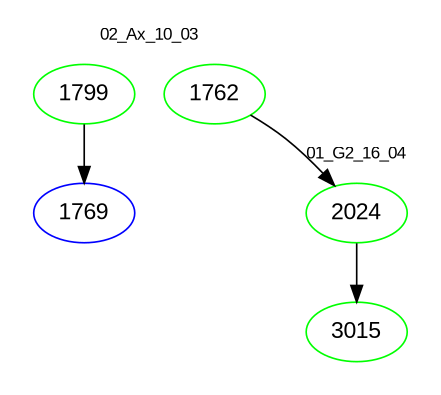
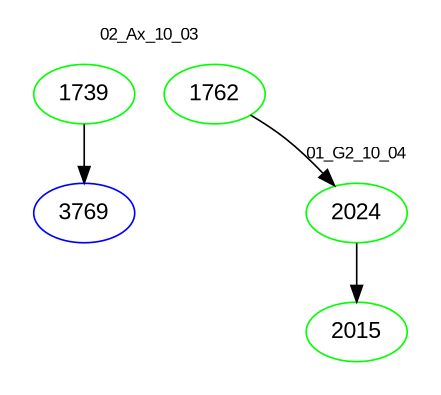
node "1799": label "1799" -> "1739"
cluster "01_G2_16_04": label "01_G2_16_04" -> "01_G2_10_04"
node "1769": label "1769" -> "3769"
node "3015": label "3015" -> "2015"
